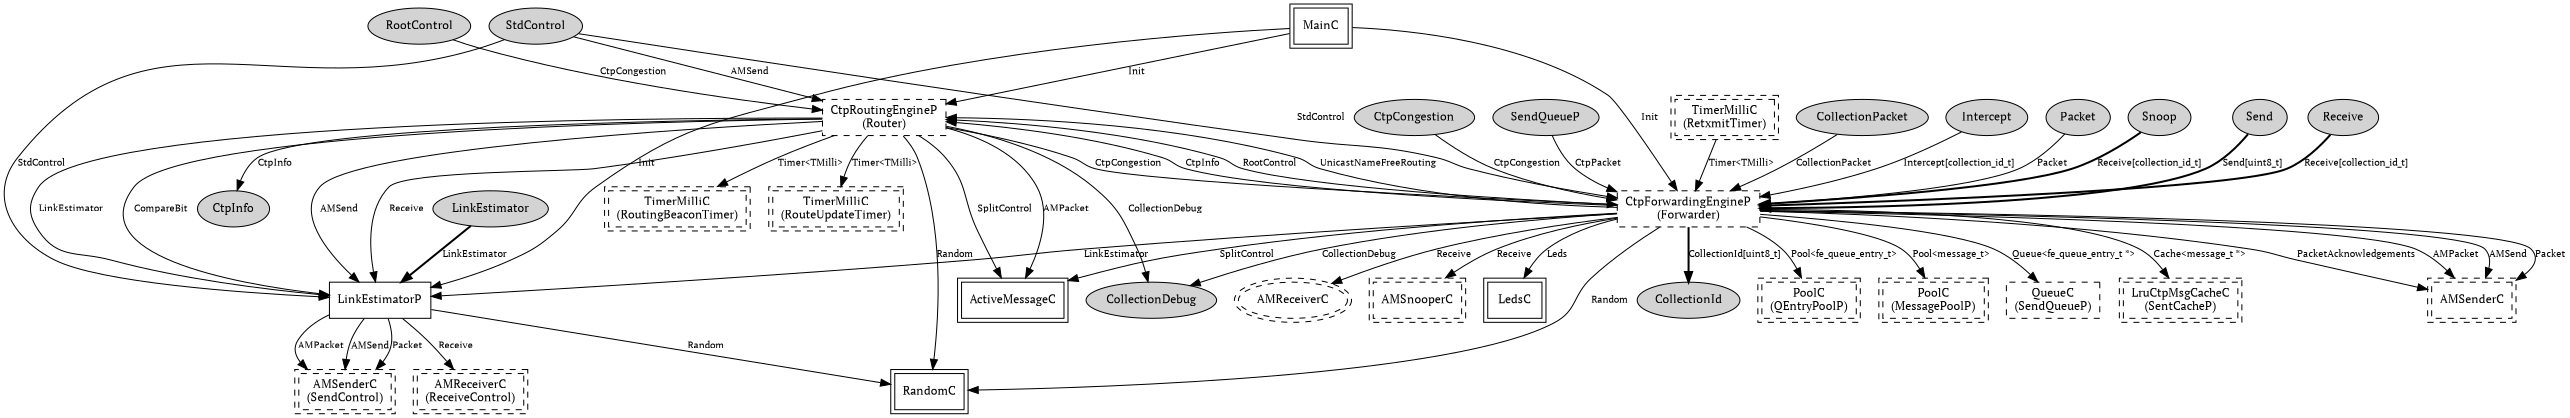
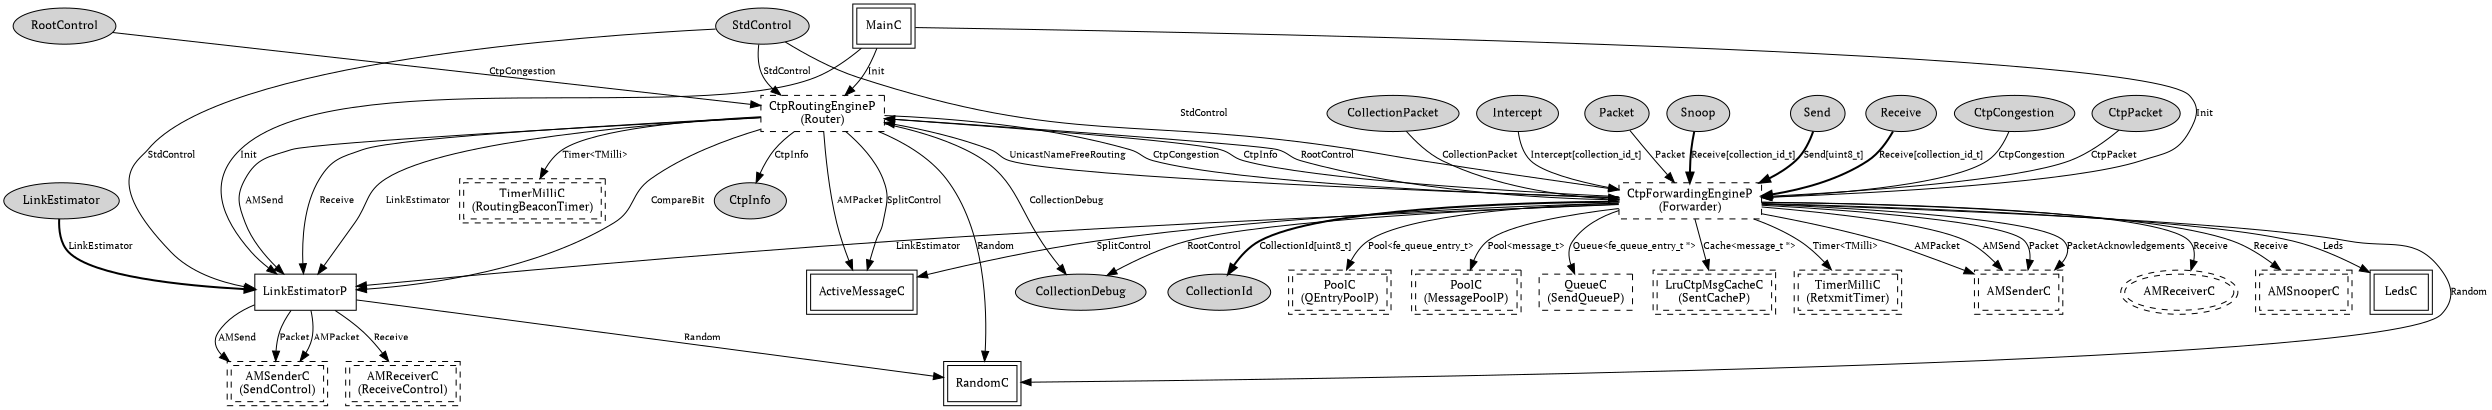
edge "StdControl" -> "CtpRoutingEngineP (Router)": label "AMSend" -> "StdControl"
node "SendQueueP": label "SendQueueP" -> "CtpPacket"
edge "TimerMilliC (RetxmitTimer)" -> "CtpForwardingEngineP (Forwarder)": reversed
node "TimerMilliC (RouteUpdateTimer)": removed
edge "CtpForwardingEngineP (Forwarder)" -> "CollectionDebug": label "CollectionDebug" -> "RootControl"
